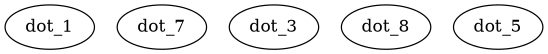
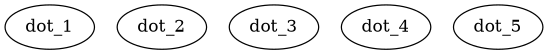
node "dot_7": label "dot_7" -> "dot_2"
node "dot_8": label "dot_8" -> "dot_4"
